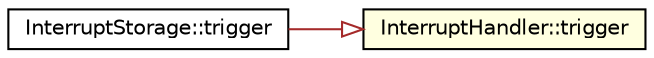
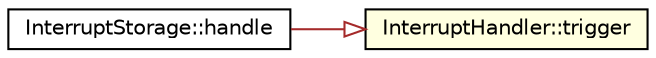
node "InterruptStorage::trigger": label "InterruptStorage::trigger" -> "InterruptStorage::handle"
